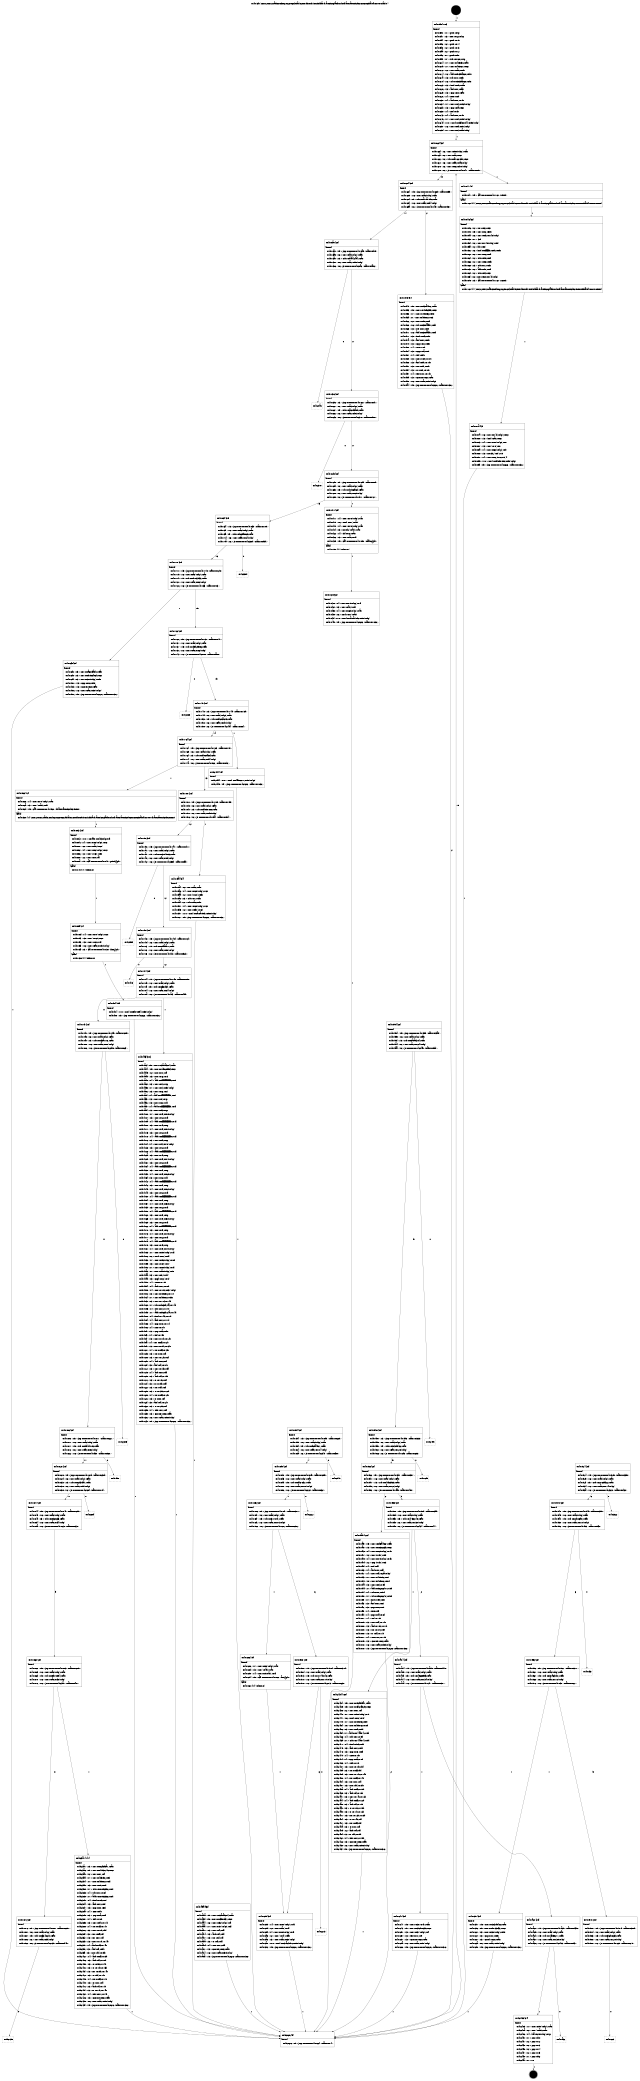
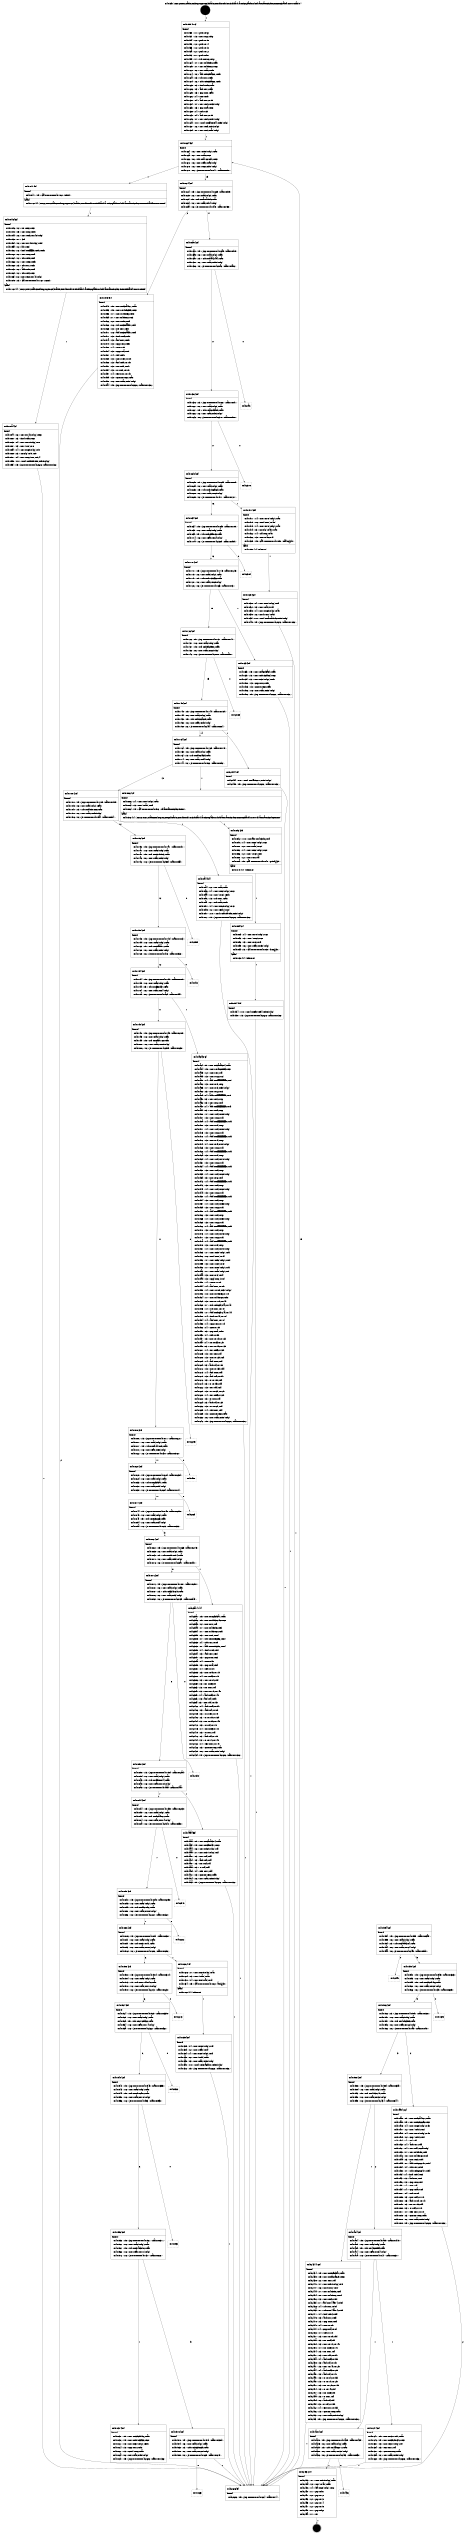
node "0x401898 [28]": added
edge "0x401908 [28]" -> "0x401c99 [30]": now "0x401908 [28]" -> "0x401924 [28]"
edge "0x401cb7 [30]" -> "0x402626 [5]": now "0x401978 [28]" -> "0x402626 [5]"
